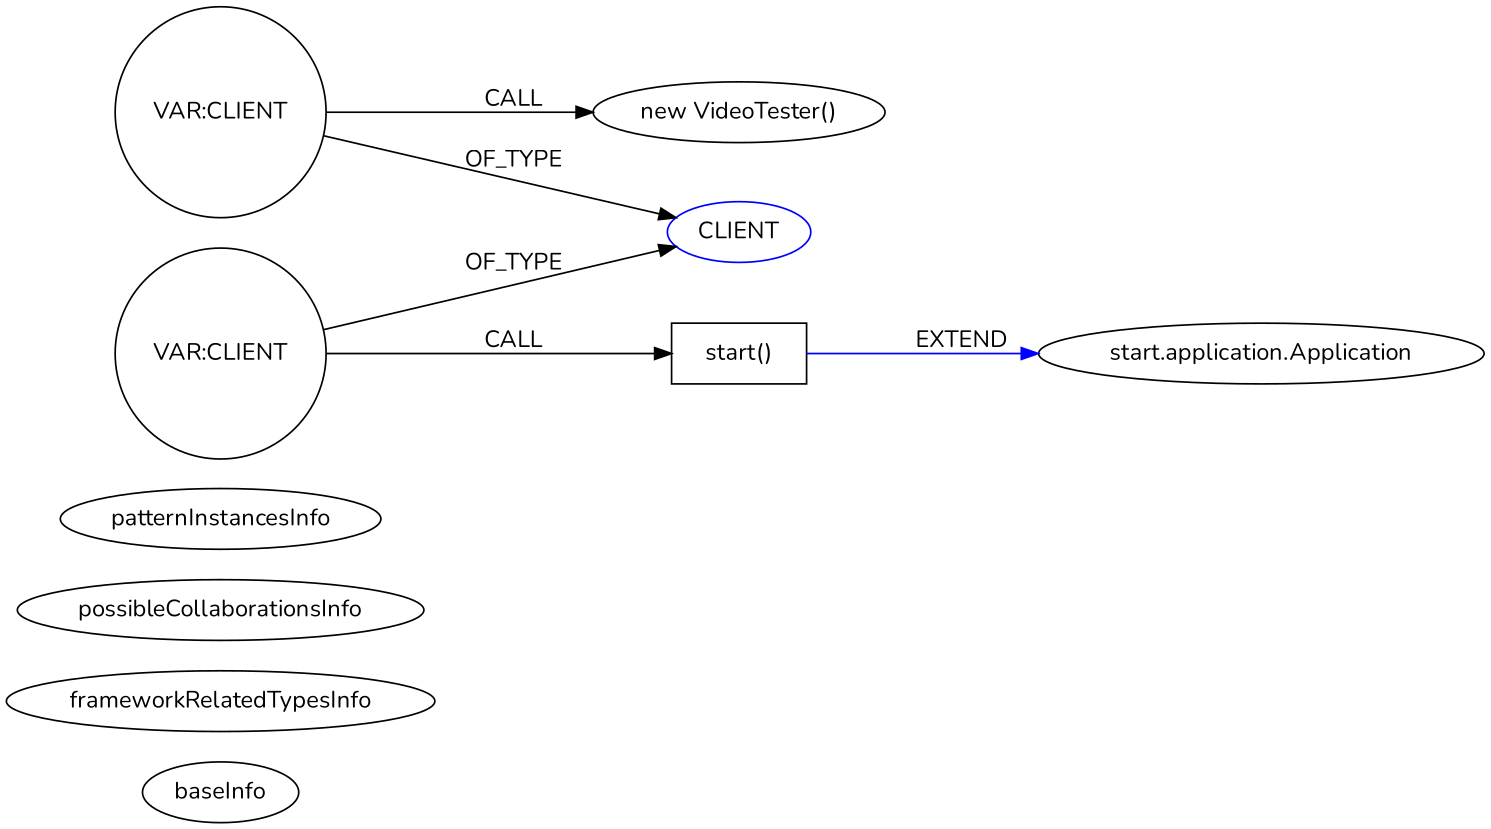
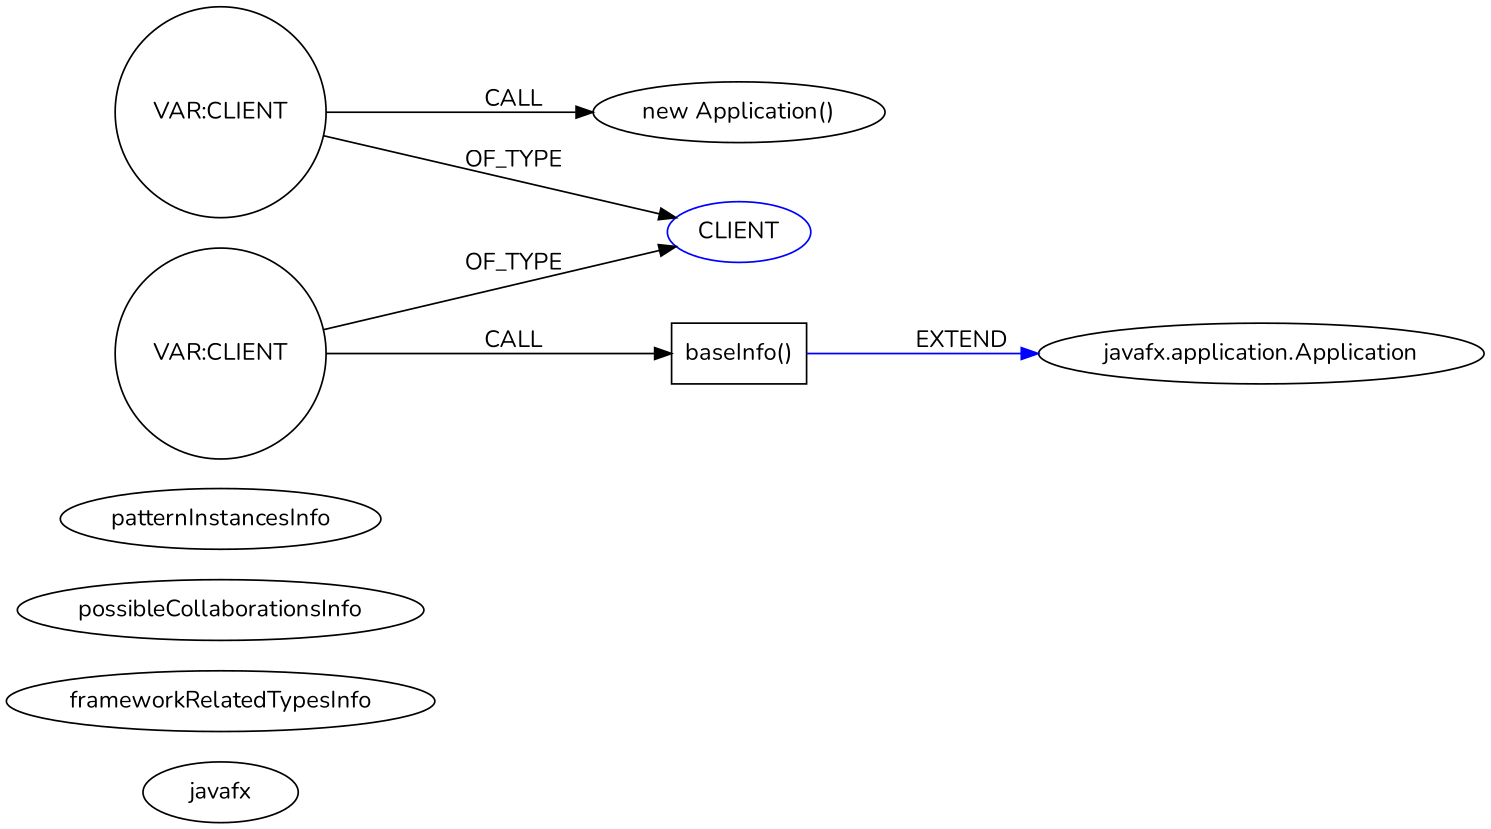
node "new VideoTester()": label "new VideoTester()" -> "new Application()"
node "start()": label "start()" -> "baseInfo()"
node "start.application.Application": label "start.application.Application" -> "javafx.application.Application"
node "baseInfo": label "baseInfo" -> "javafx"
